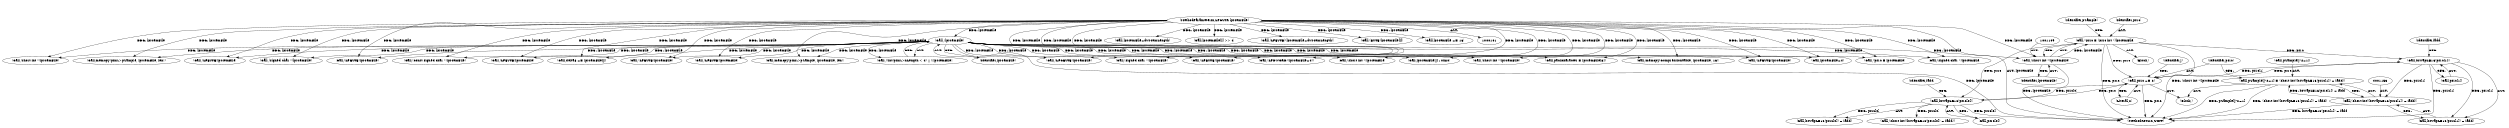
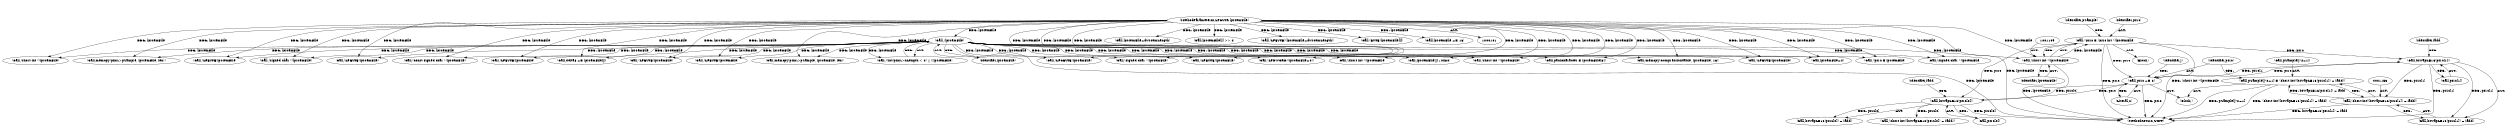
edge "(MethodParameterIn,LPCSTR lpMemFile)" -> "(MethodReturn,UINT)": label "AST: lpMemFile" -> "DDG: lpMemFile"
